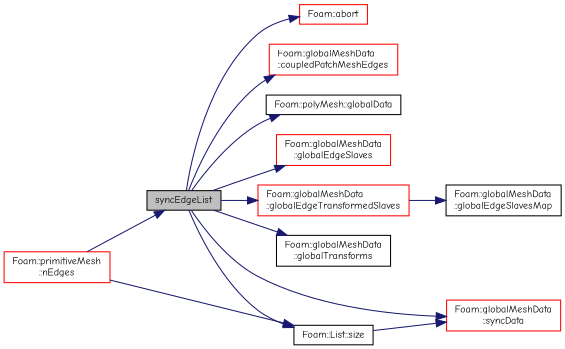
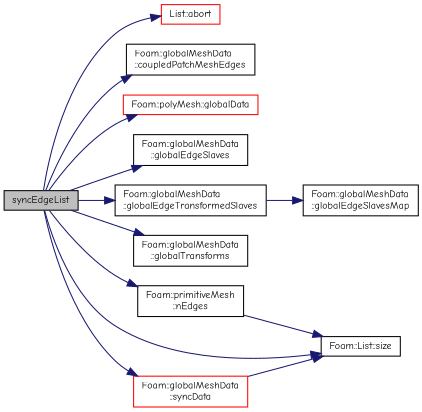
node "Foam::abort": label "Foam::abort" -> "List::abort"
node "Foam::globalMeshData ::coupledPatchMeshEdges": color red -> black
node "Foam::polyMesh::globalData": color black -> red
node "Foam::globalMeshData ::globalEdgeSlaves": color red -> black
node "Foam::globalMeshData ::globalEdgeTransformedSlaves": color red -> black
edge "Foam::primitiveMesh ::nEdges" -> "syncEdgeList": reversed
node "Foam::primitiveMesh ::nEdges": color red -> black
edge "Foam::List::size" -> "Foam::globalMeshData ::syncData": reversed
